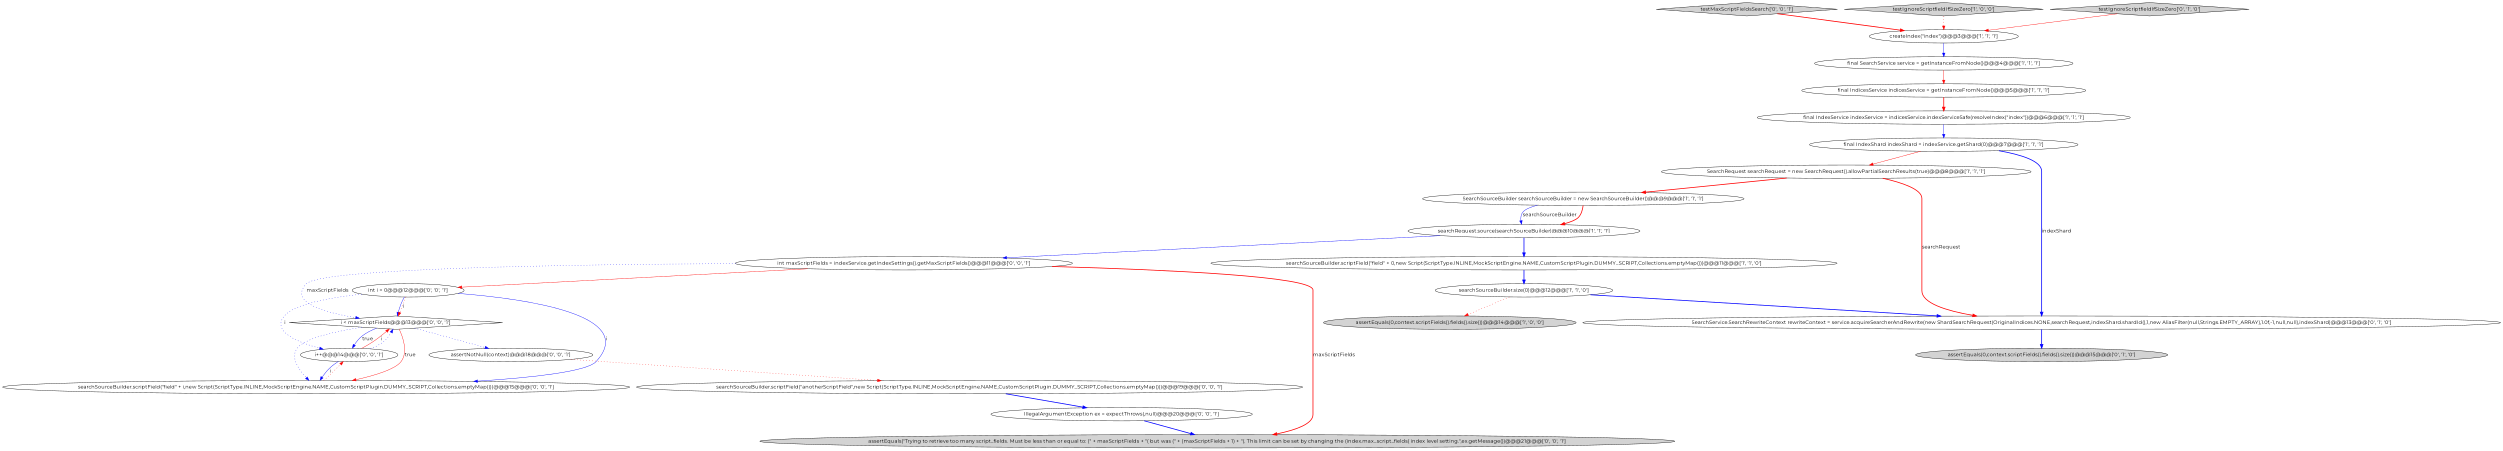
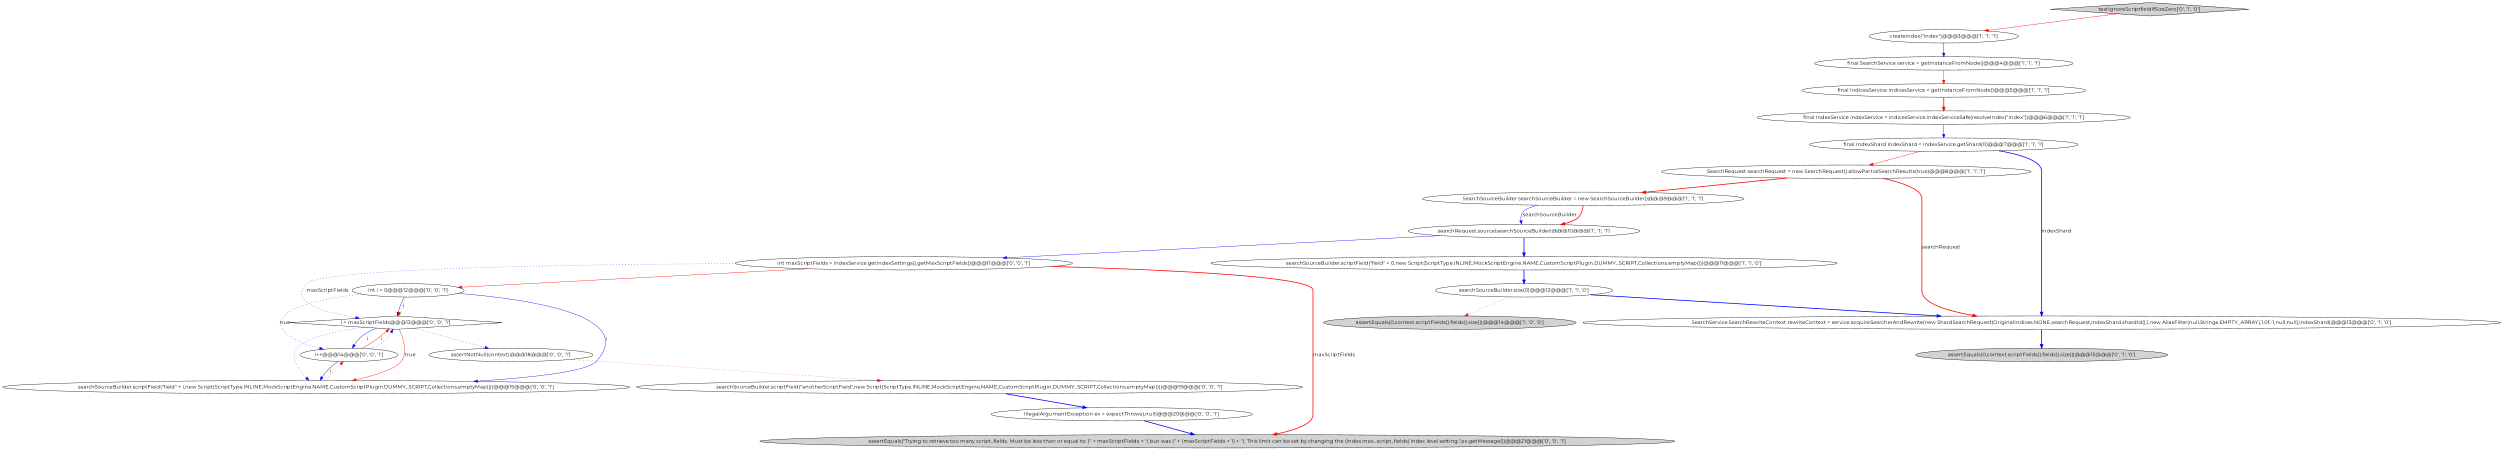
node "testMaxScriptFieldsSearch['0', '0', '1']": removed
node "testIgnoreScriptfieldIfSizeZero['1', '0', '0']": removed
edge "int i = 0@@@12@@@['0', '0', '1']" -> "i++@@@14@@@['0', '0', '1']": label "i" -> "true"
edge "i < maxScriptFields@@@13@@@['0', '0', '1']" -> "i++@@@14@@@['0', '0', '1']": label "true" -> "i"
